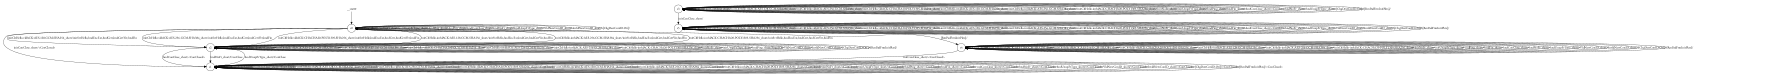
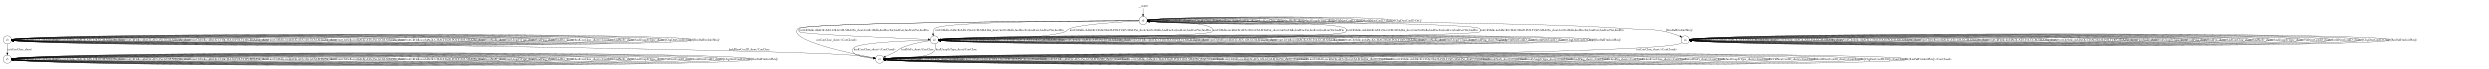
edge "s3" -> "s1": added, label "InvldNewConID_short/ConClose"
